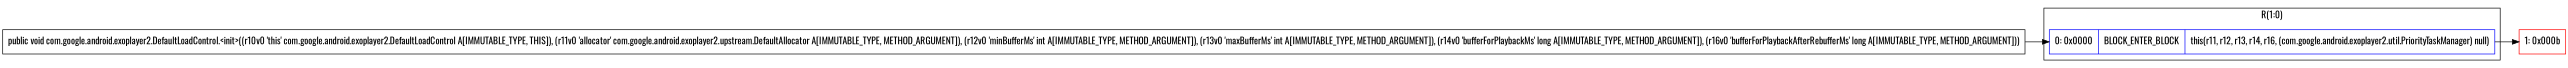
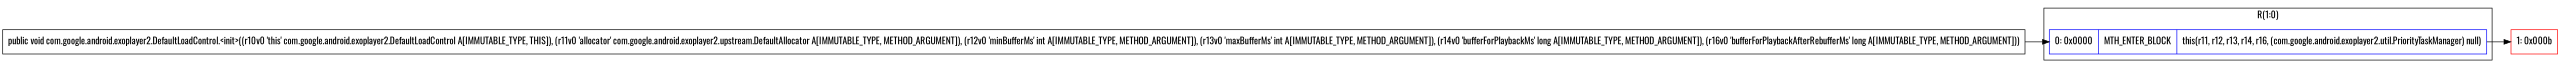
node "0: 0x0000": text "BLOCK_ENTER_BLOCK" -> "MTH_ENTER_BLOCK"
